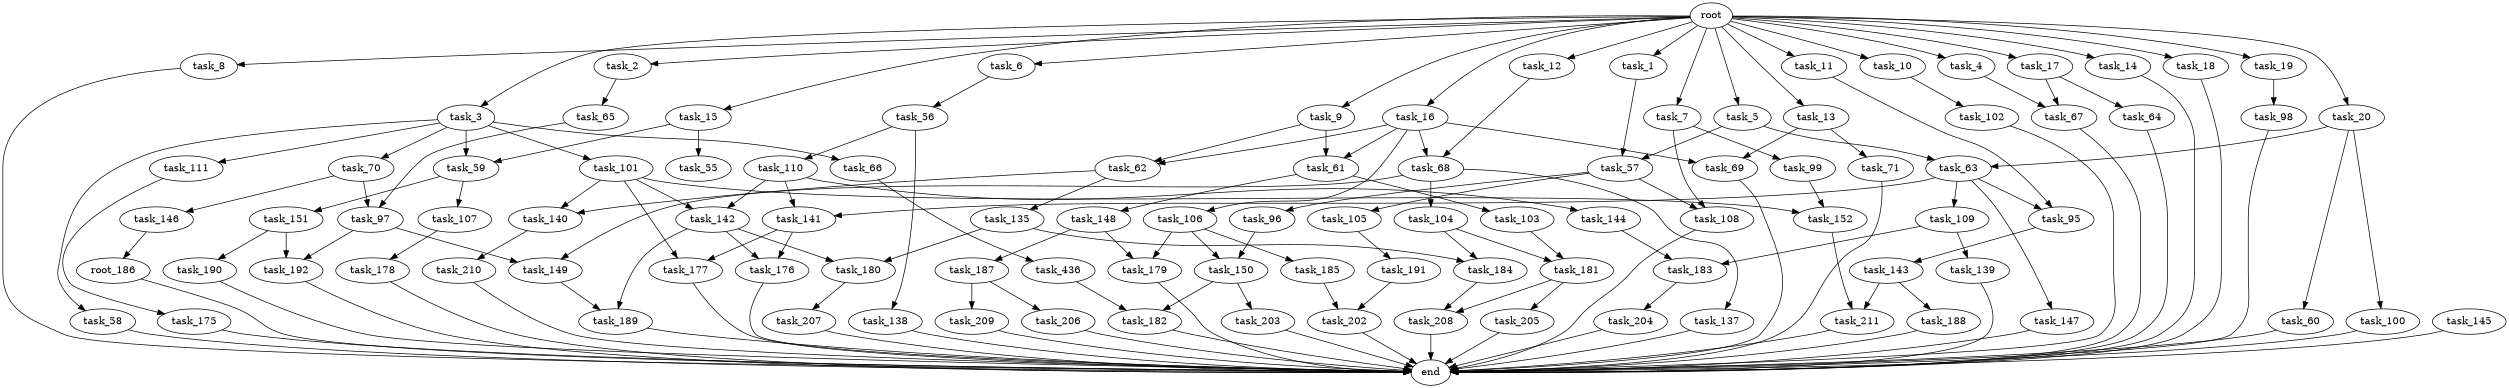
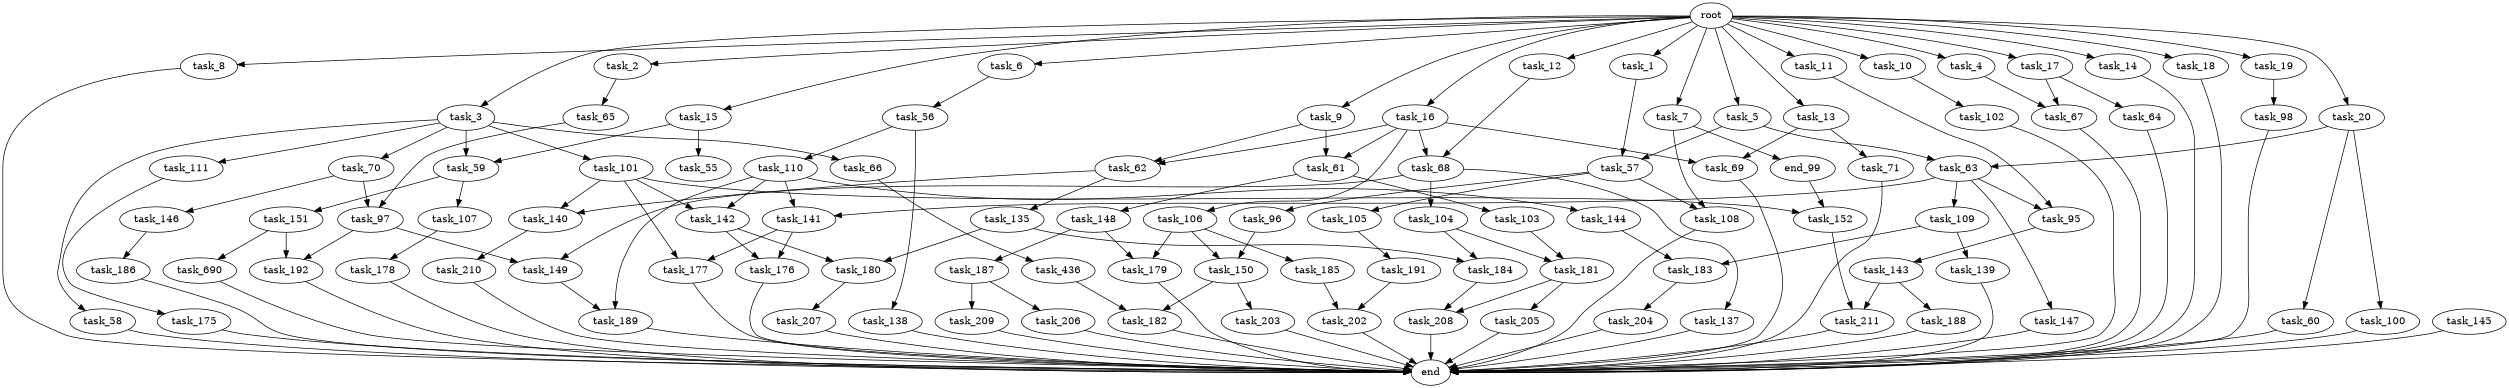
node "task_99": label "task_99" -> "end_99"
edge "task_142" -> "task_189": now "task_110" -> "task_189"
node "root_186": label "root_186" -> "task_186"
node "task_190": label "task_190" -> "task_690"
